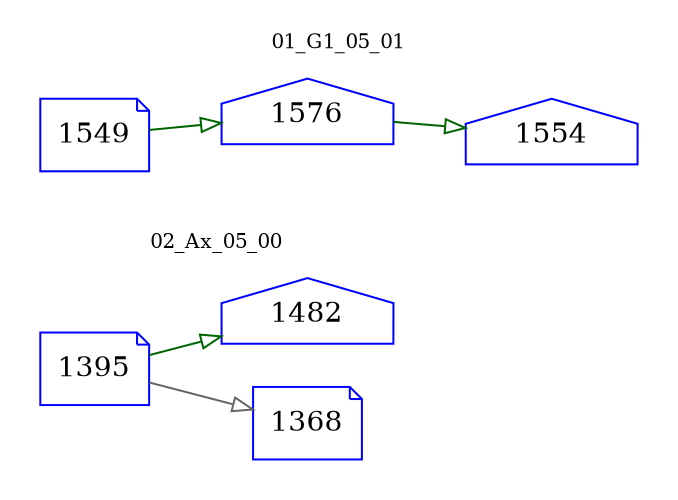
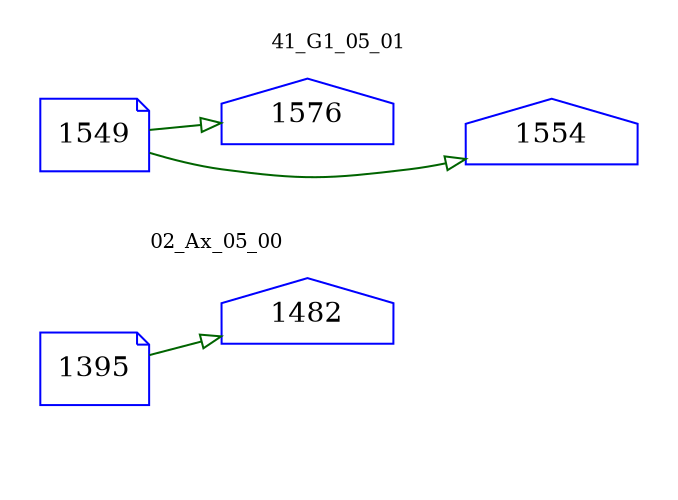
cluster "01_G1_05_01": label "01_G1_05_01" -> "41_G1_05_01"
edge "1576" -> "1554": now "1549" -> "1554"
node "1368": removed
